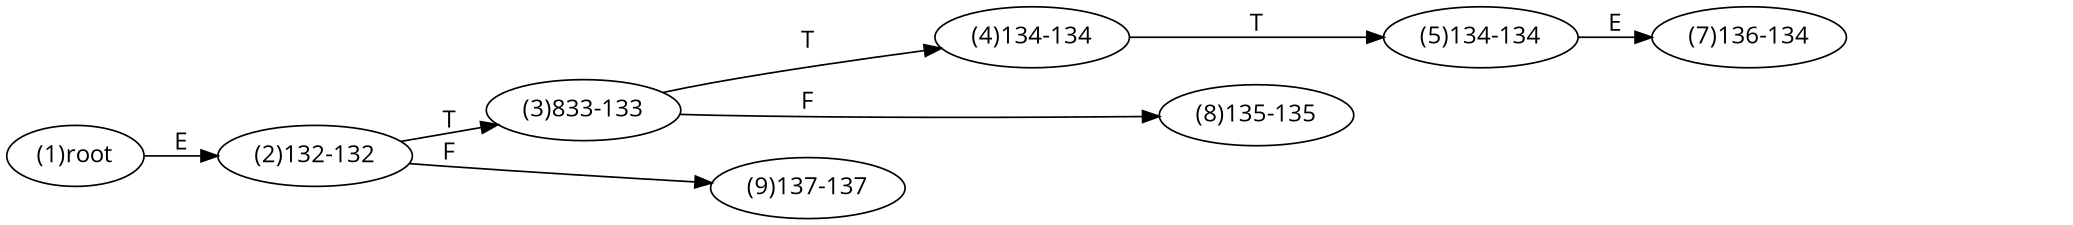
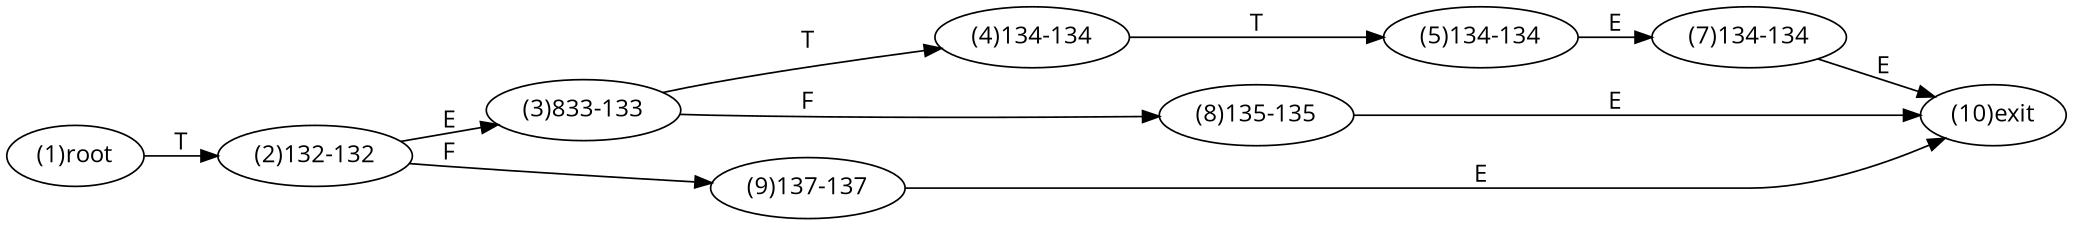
node "(7)136-134": label "(7)136-134" -> "(7)134-134"
node "(10)exit": added
edge "(2)132-132" -> "(3)833-133": label "T" -> "E"
edge "(1)root" -> "(2)132-132": label "E" -> "T"
